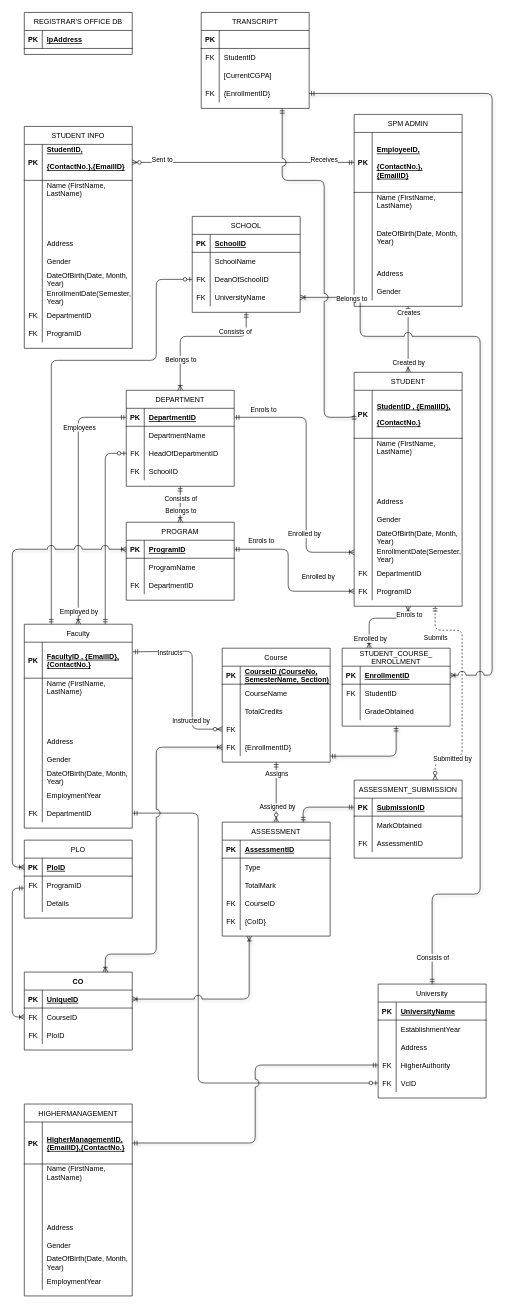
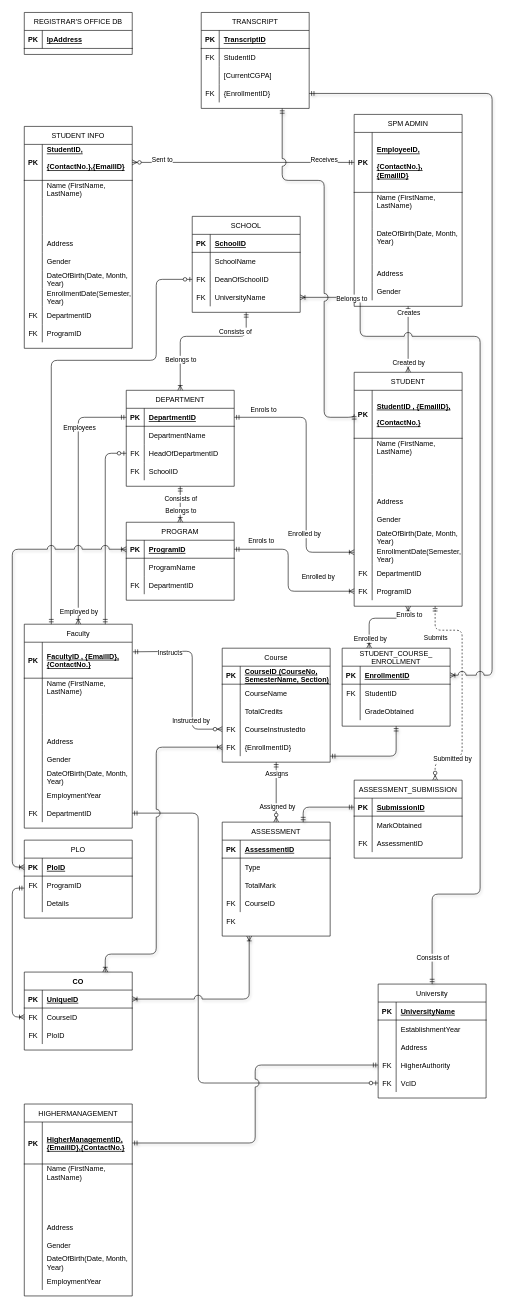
node "TranscriptID": added
node "CourseInstrustedto": added
node "{CoID}": removed
